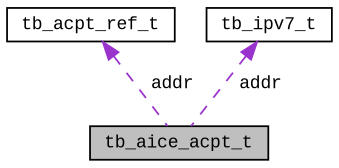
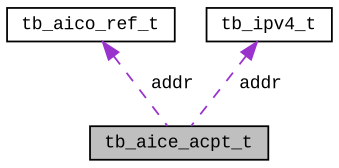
node "tb_acpt_ref_t": label "tb_acpt_ref_t" -> "tb_aico_ref_t"
node "tb_ipv7_t": label "tb_ipv7_t" -> "tb_ipv4_t"
